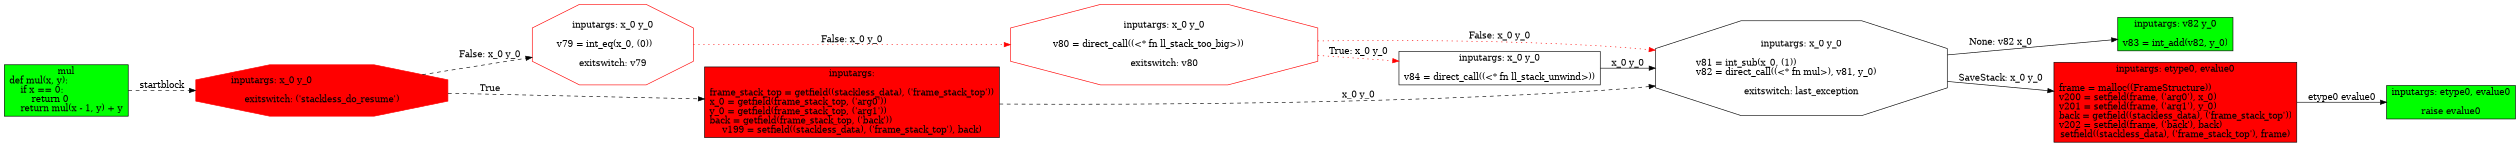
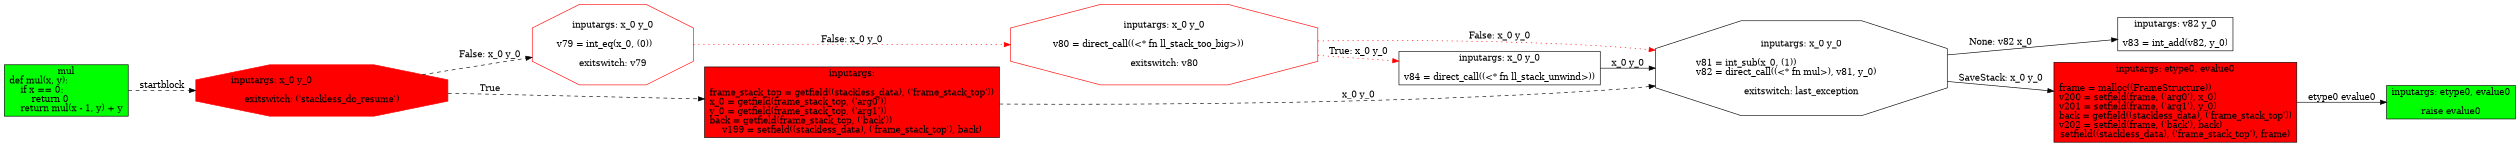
node "inputargs: v82 y_0 v83 = int_add(v82, y_0)": fillcolor green -> white
